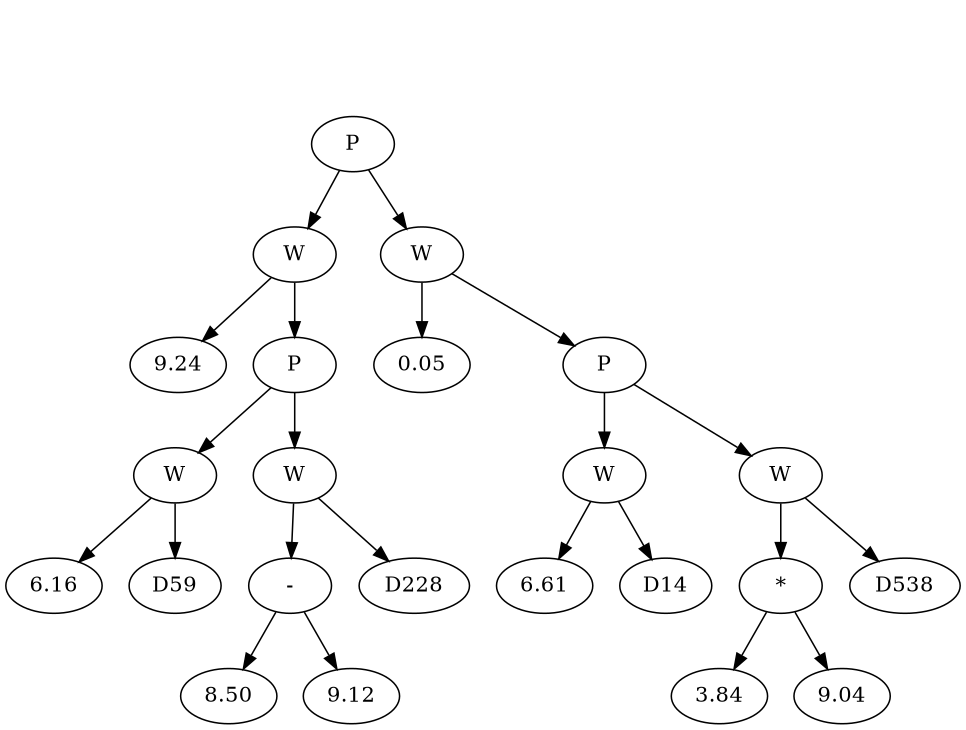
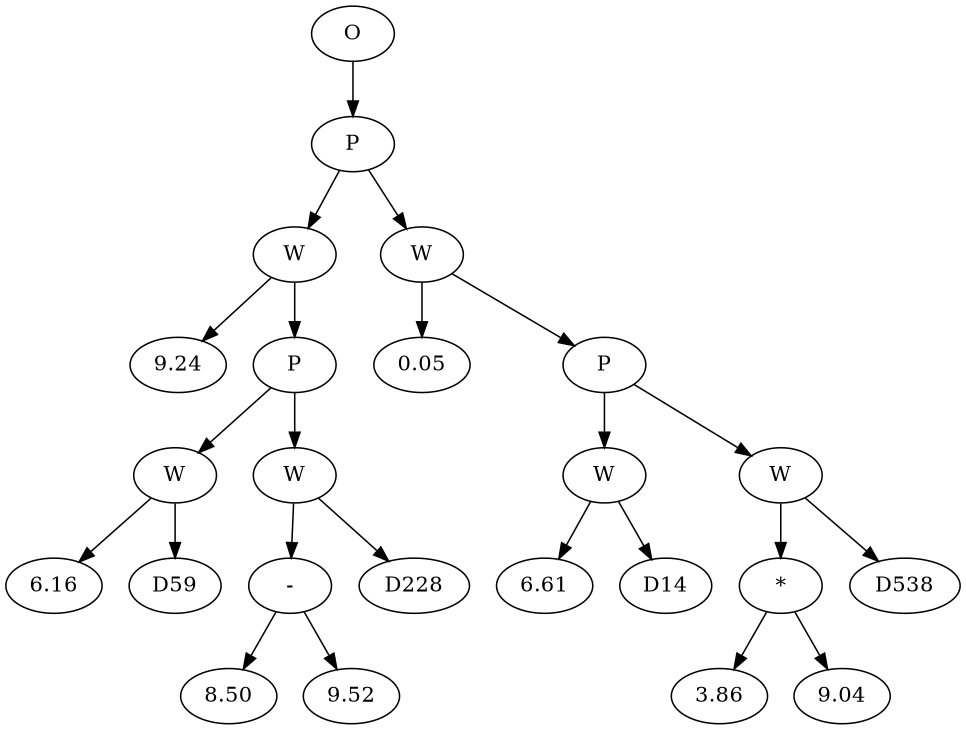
node "O": added
node "9.12": label "9.12" -> "9.52"
node "3.84": label "3.84" -> "3.86"
